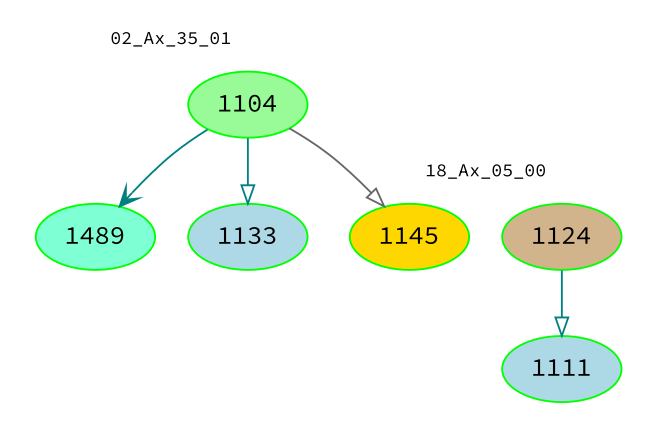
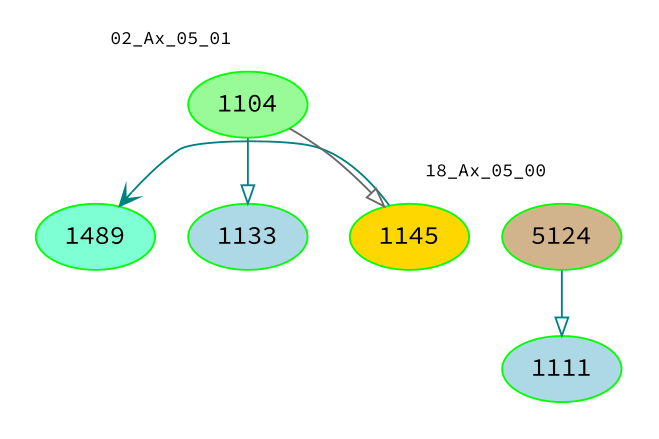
cluster "02_Ax_35_01": label "02_Ax_35_01" -> "02_Ax_05_01"
edge "1104" -> "1489": now "1145" -> "1489"
node "1124": label "1124" -> "5124"
